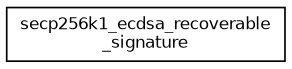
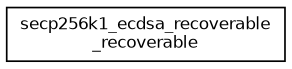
node "secp256k1_ecdsa_recoverable _signature": label "secp256k1_ecdsa_recoverable _signature" -> "secp256k1_ecdsa_recoverable _recoverable"
